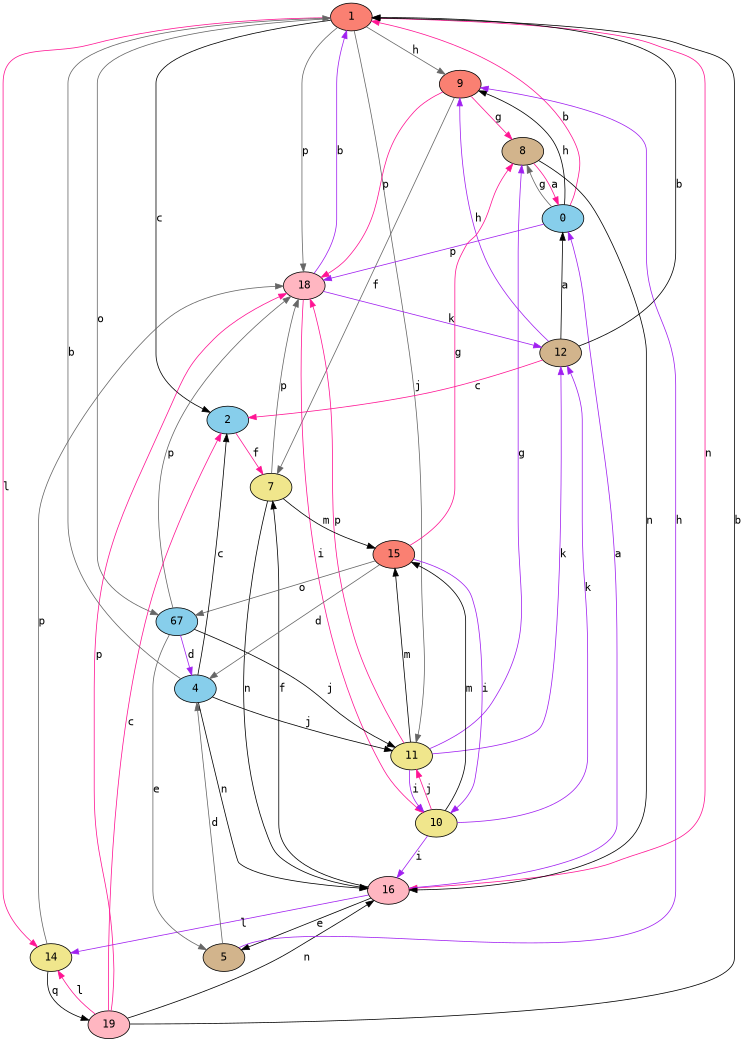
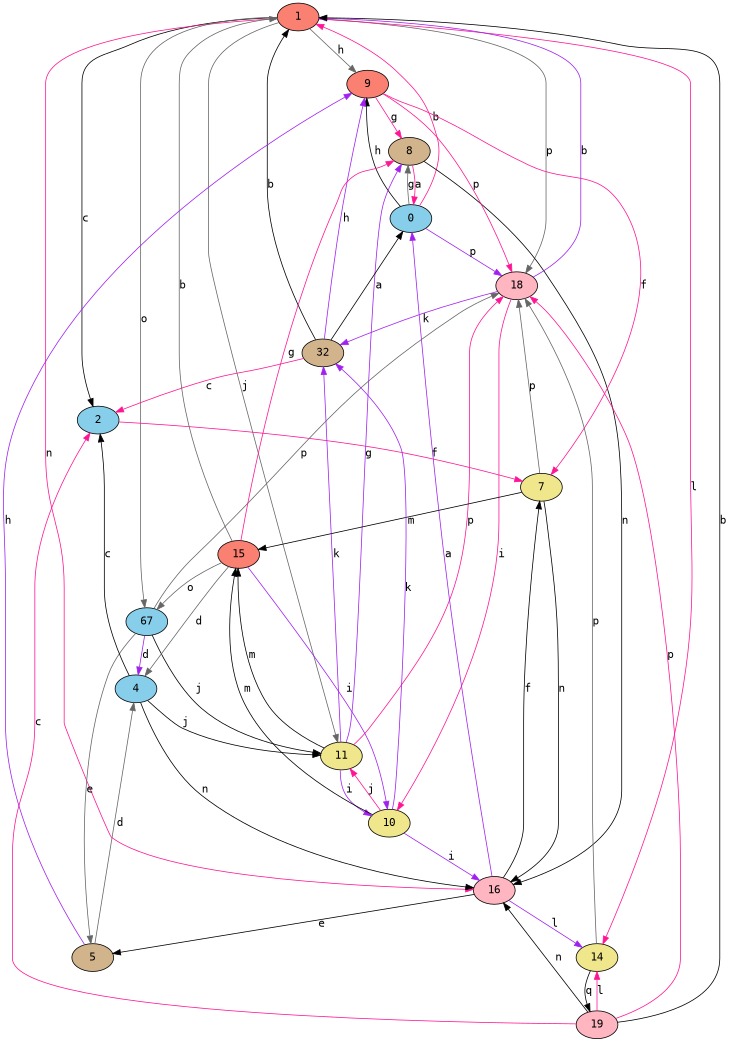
edge "4" -> "1": now "15" -> "1"
edge "9" -> "7": color gray40 -> deeppink
node "12": label "12" -> "32"
